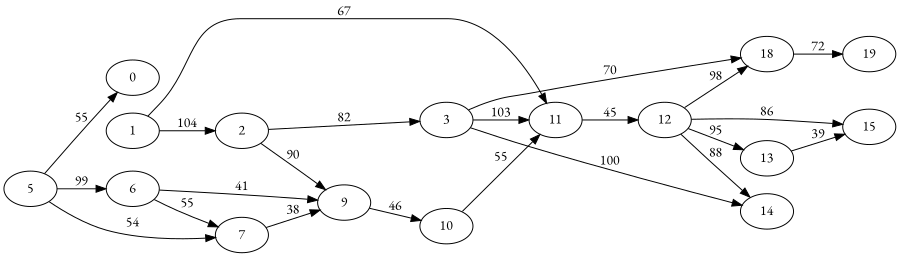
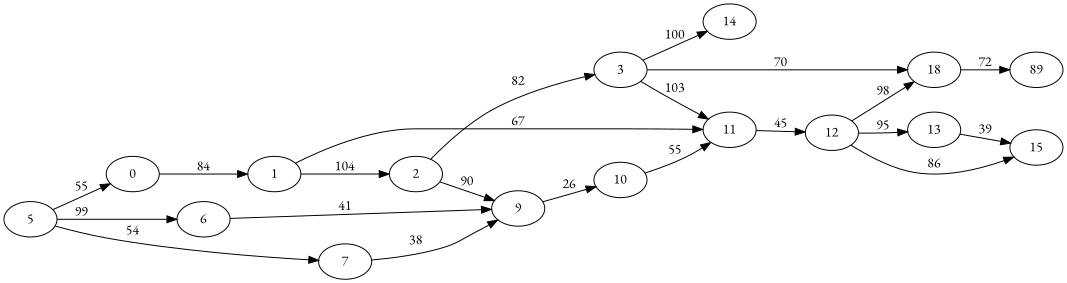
node "19": label "19" -> "89"
edge "12" -> "14": removed, label "88"
edge "0" -> "1": added, label "84"
edge "9" -> "10": label "46" -> "26"
edge "6" -> "7": removed, label "55"
